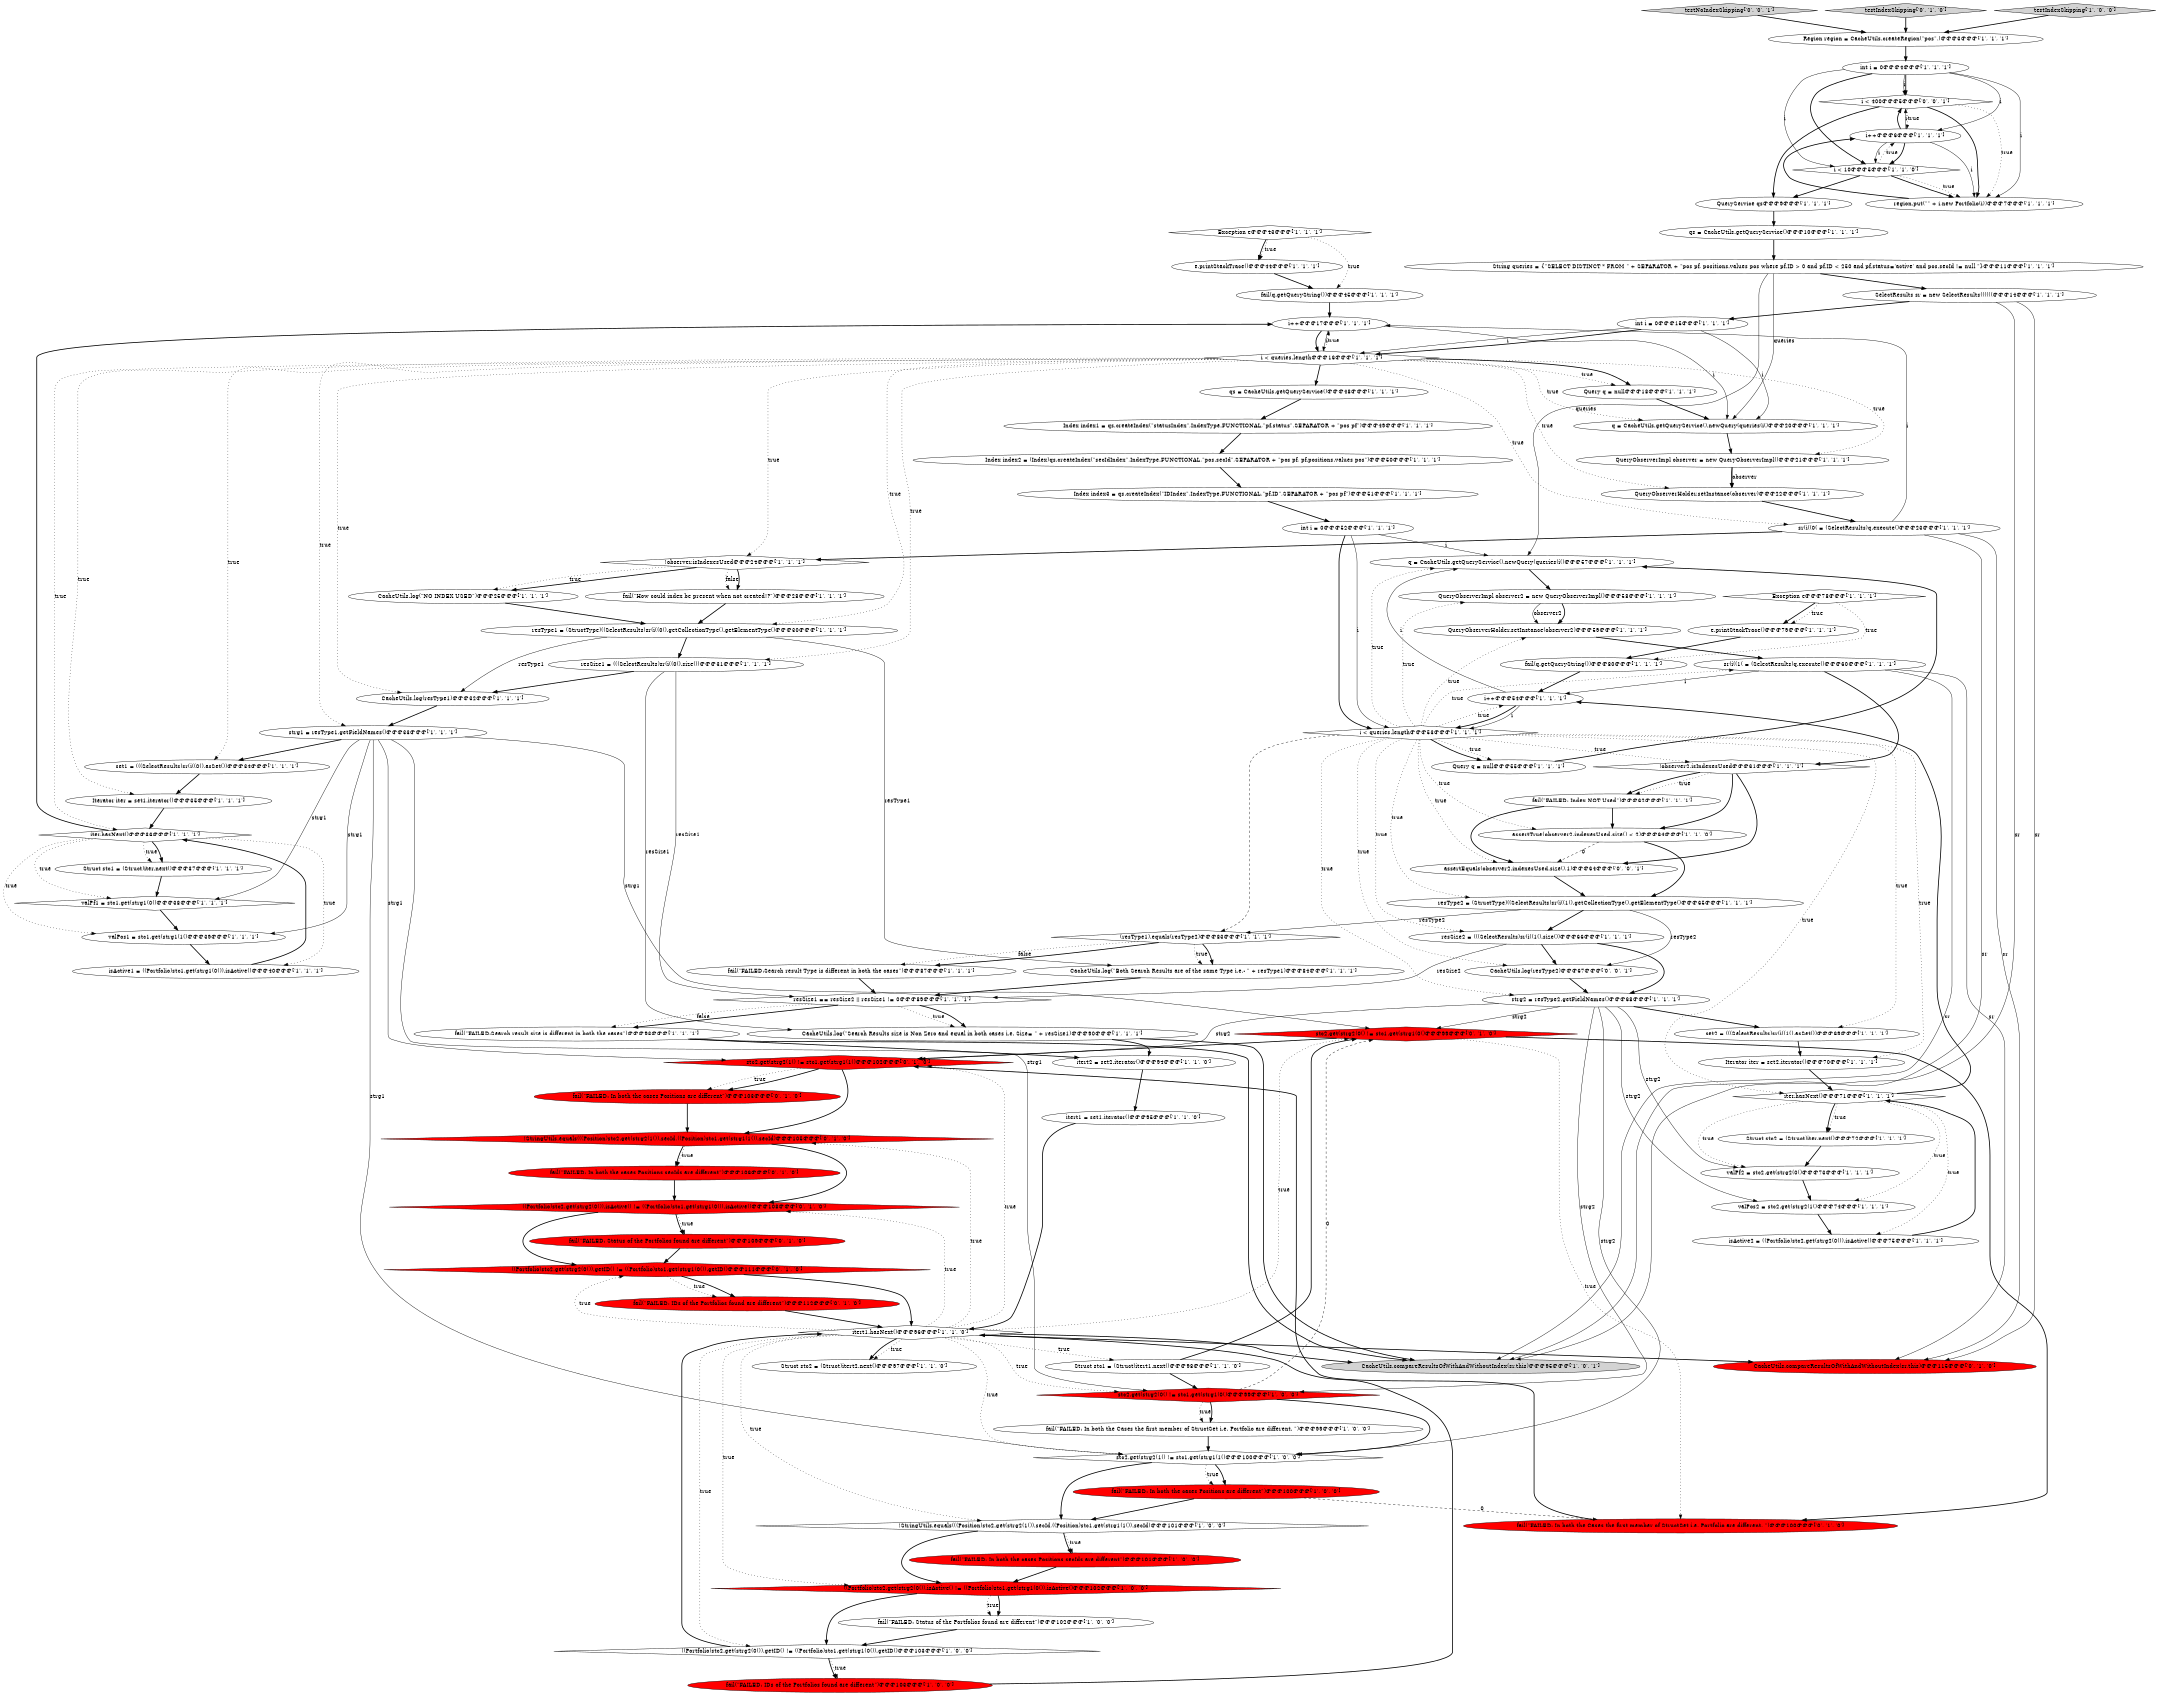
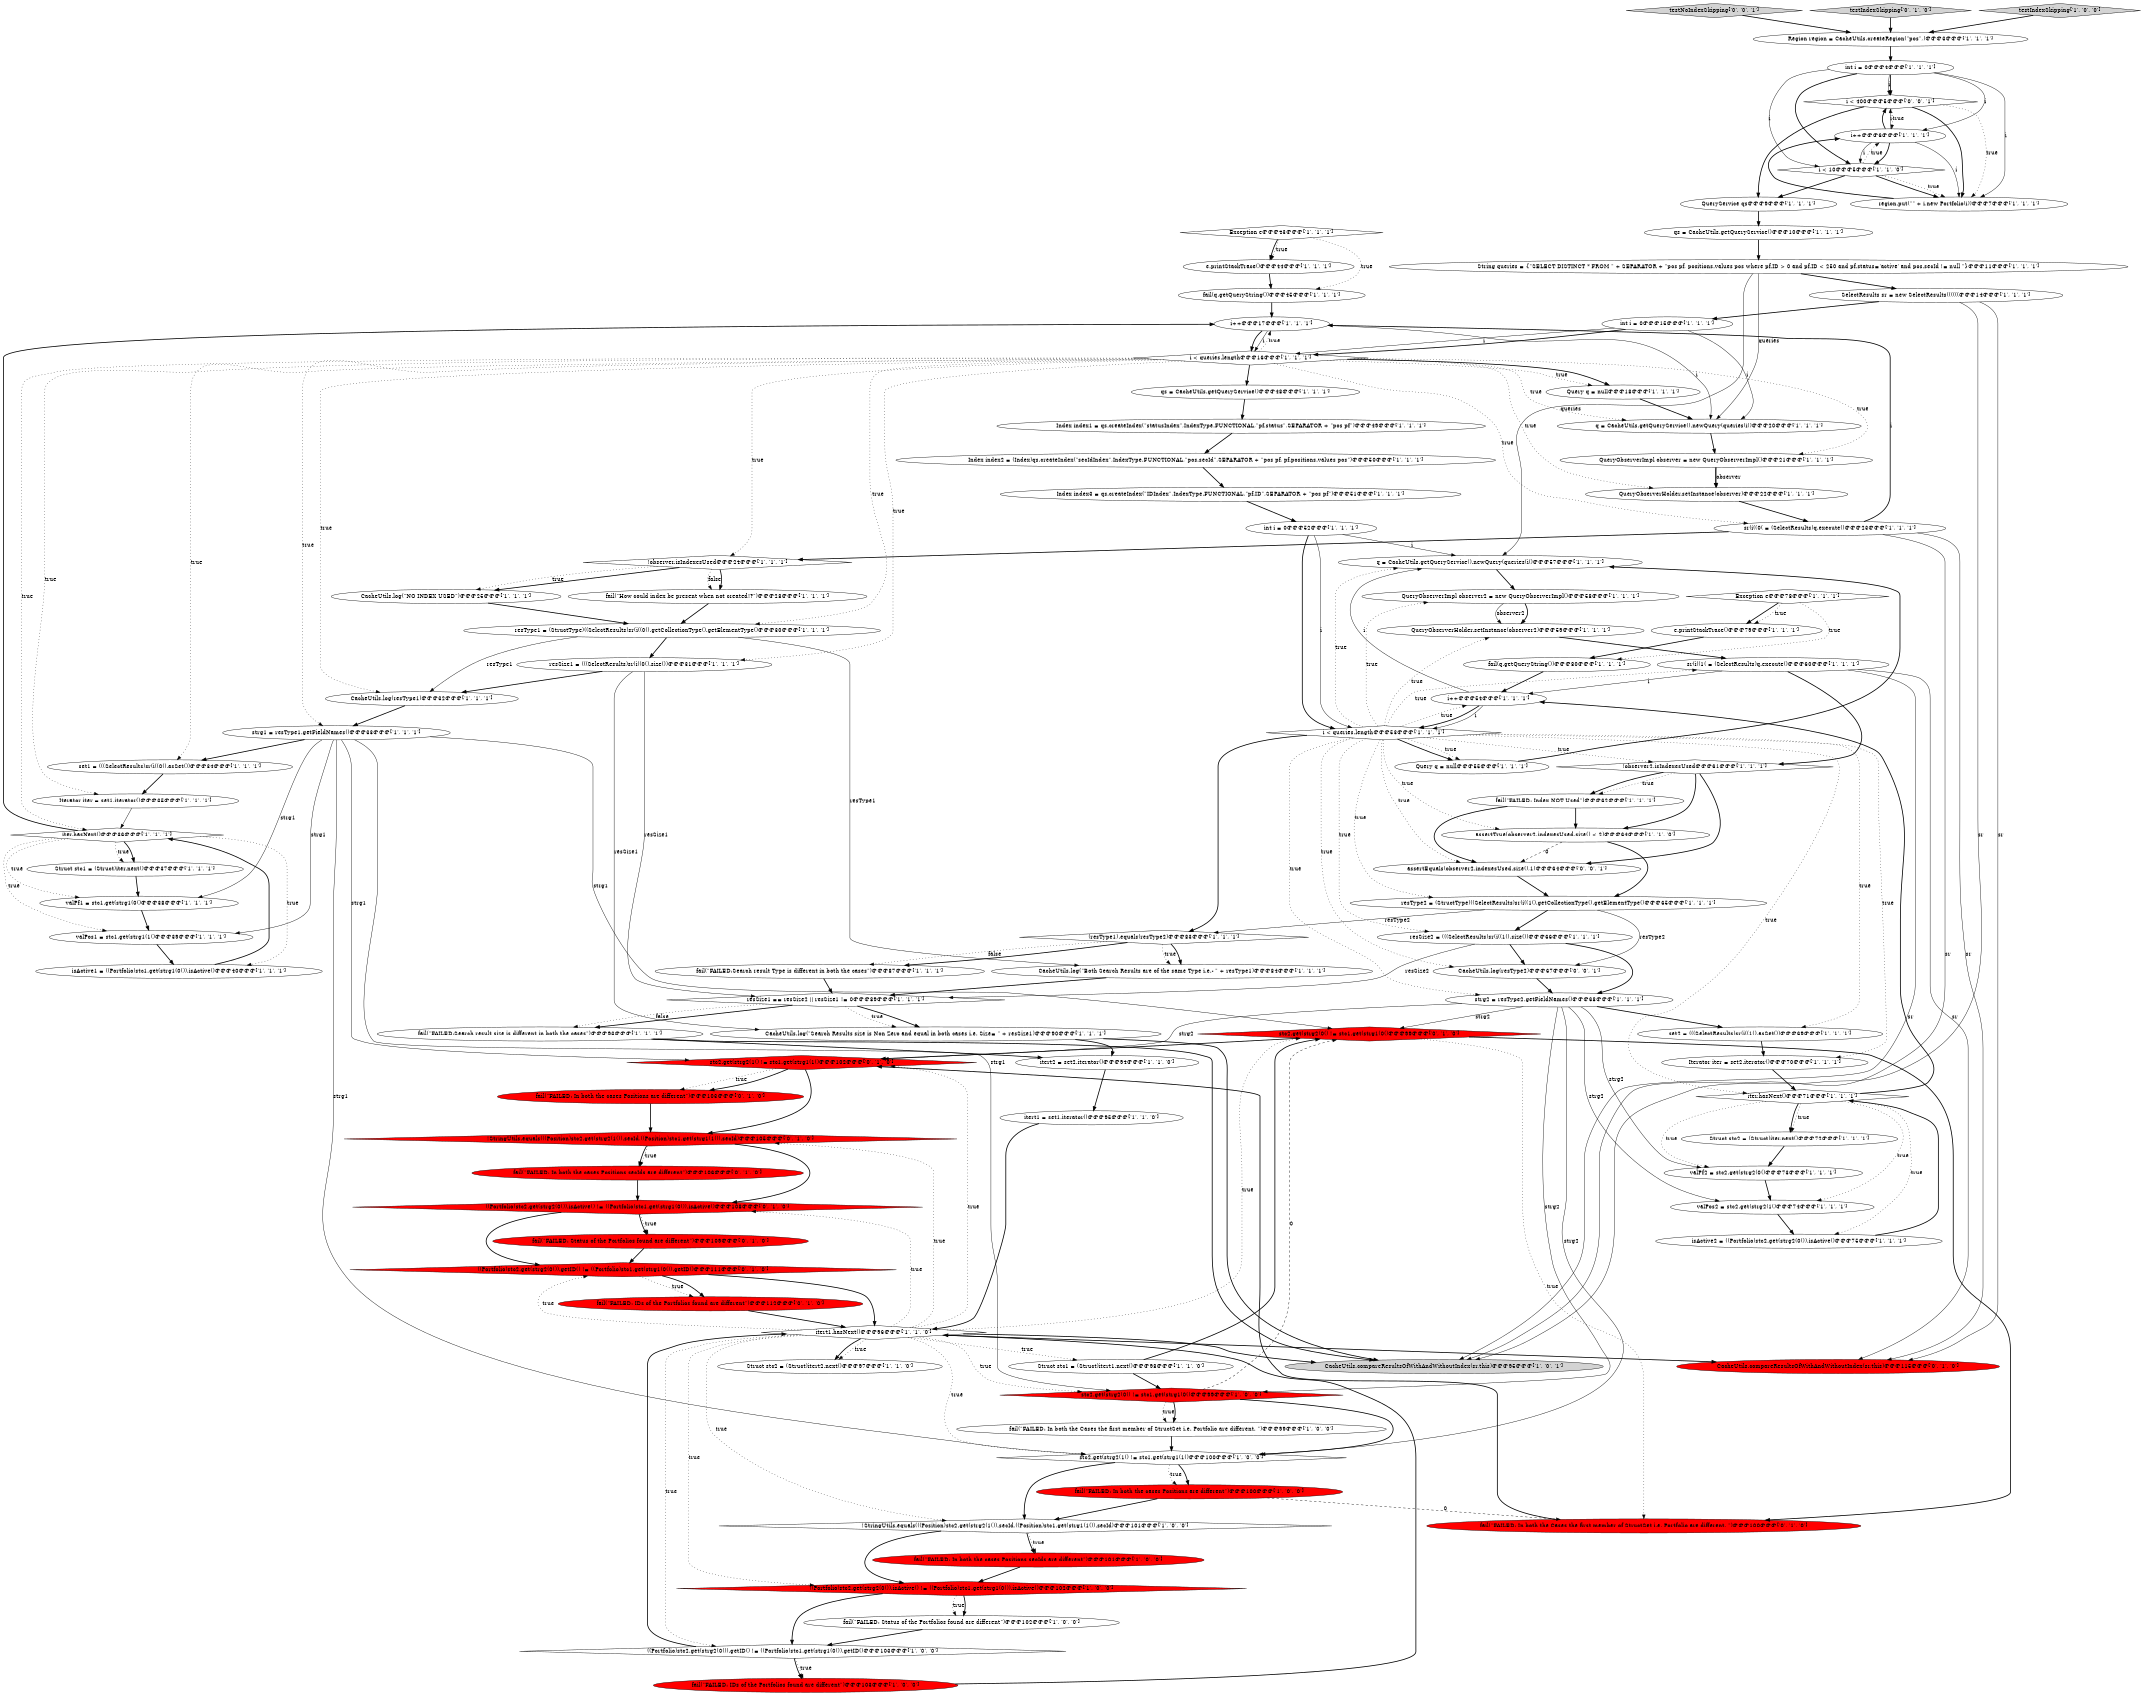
edge "sr(i((0( = (SelectResults)q.execute()@@@23@@@['1', '1', '1']" -> "i++@@@17@@@['1', '1', '1']": style solid -> bold
edge "i < queries.length@@@53@@@['1', '1', '1']" -> "(resType1).equals(resType2)@@@83@@@['1', '1', '1']": style dashed -> bold
edge "Iterator iter = set1.iterator()@@@35@@@['1', '1', '1']" -> "iter.hasNext()@@@36@@@['1', '1', '1']": style bold -> solid
node "valPf1 = stc1.get(strg1(0()@@@38@@@['1', '1', '1']": shape diamond -> ellipse
